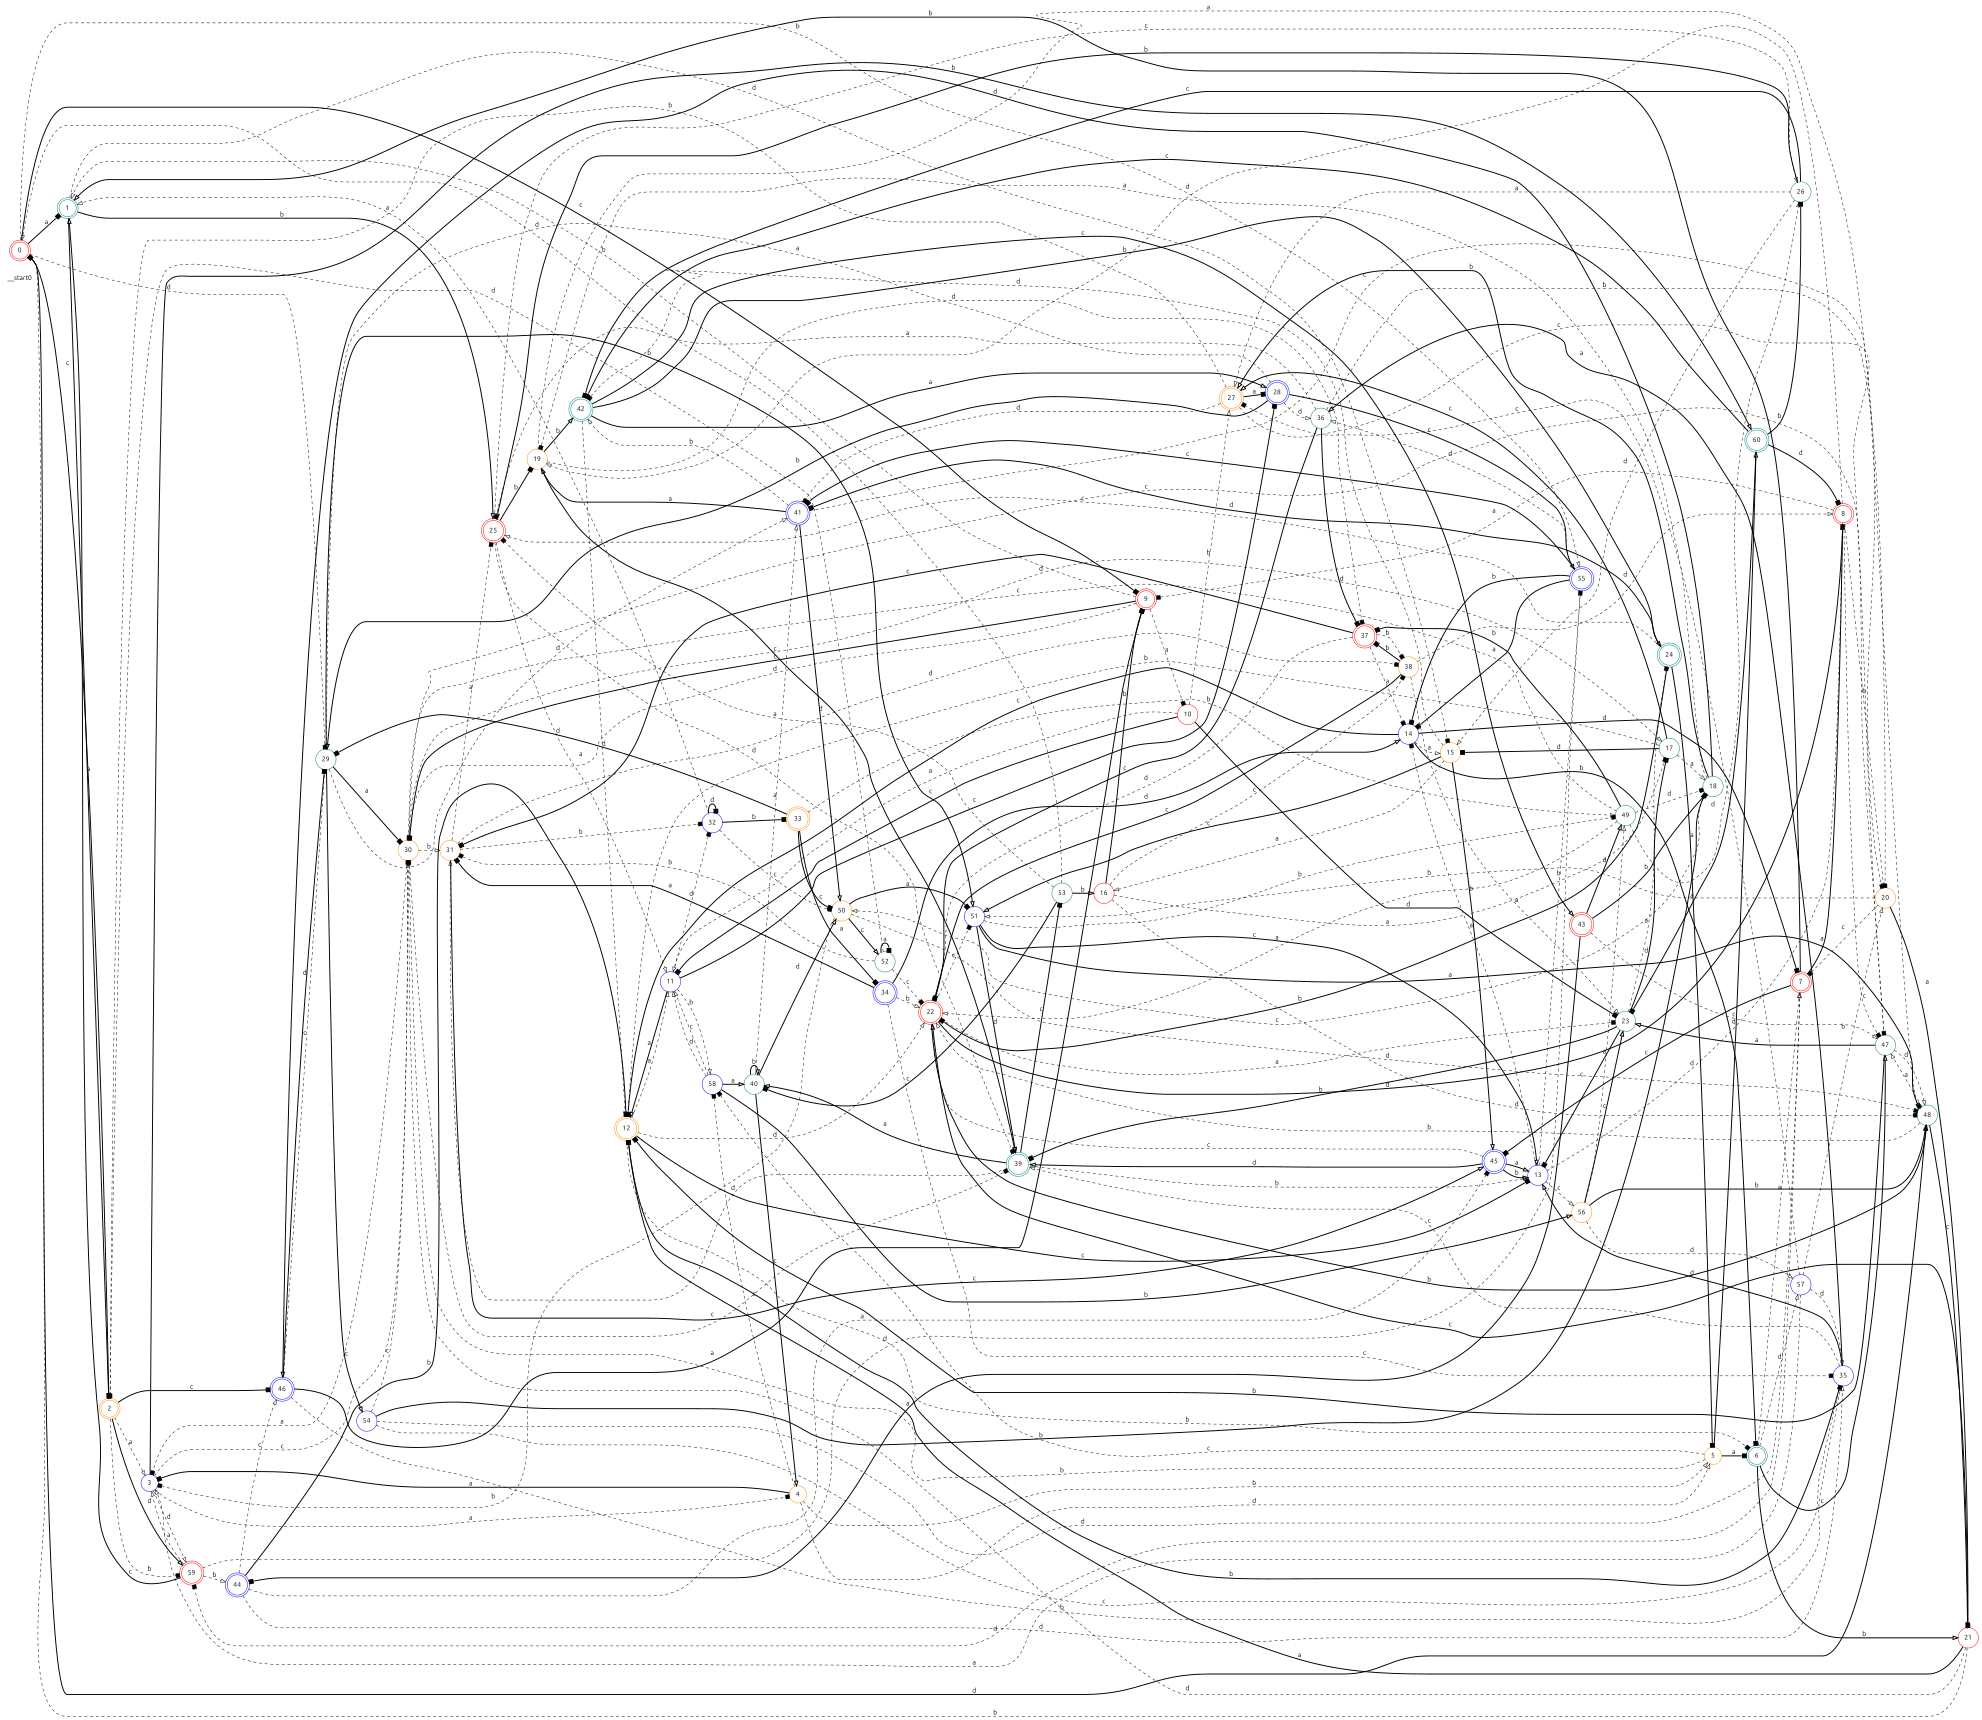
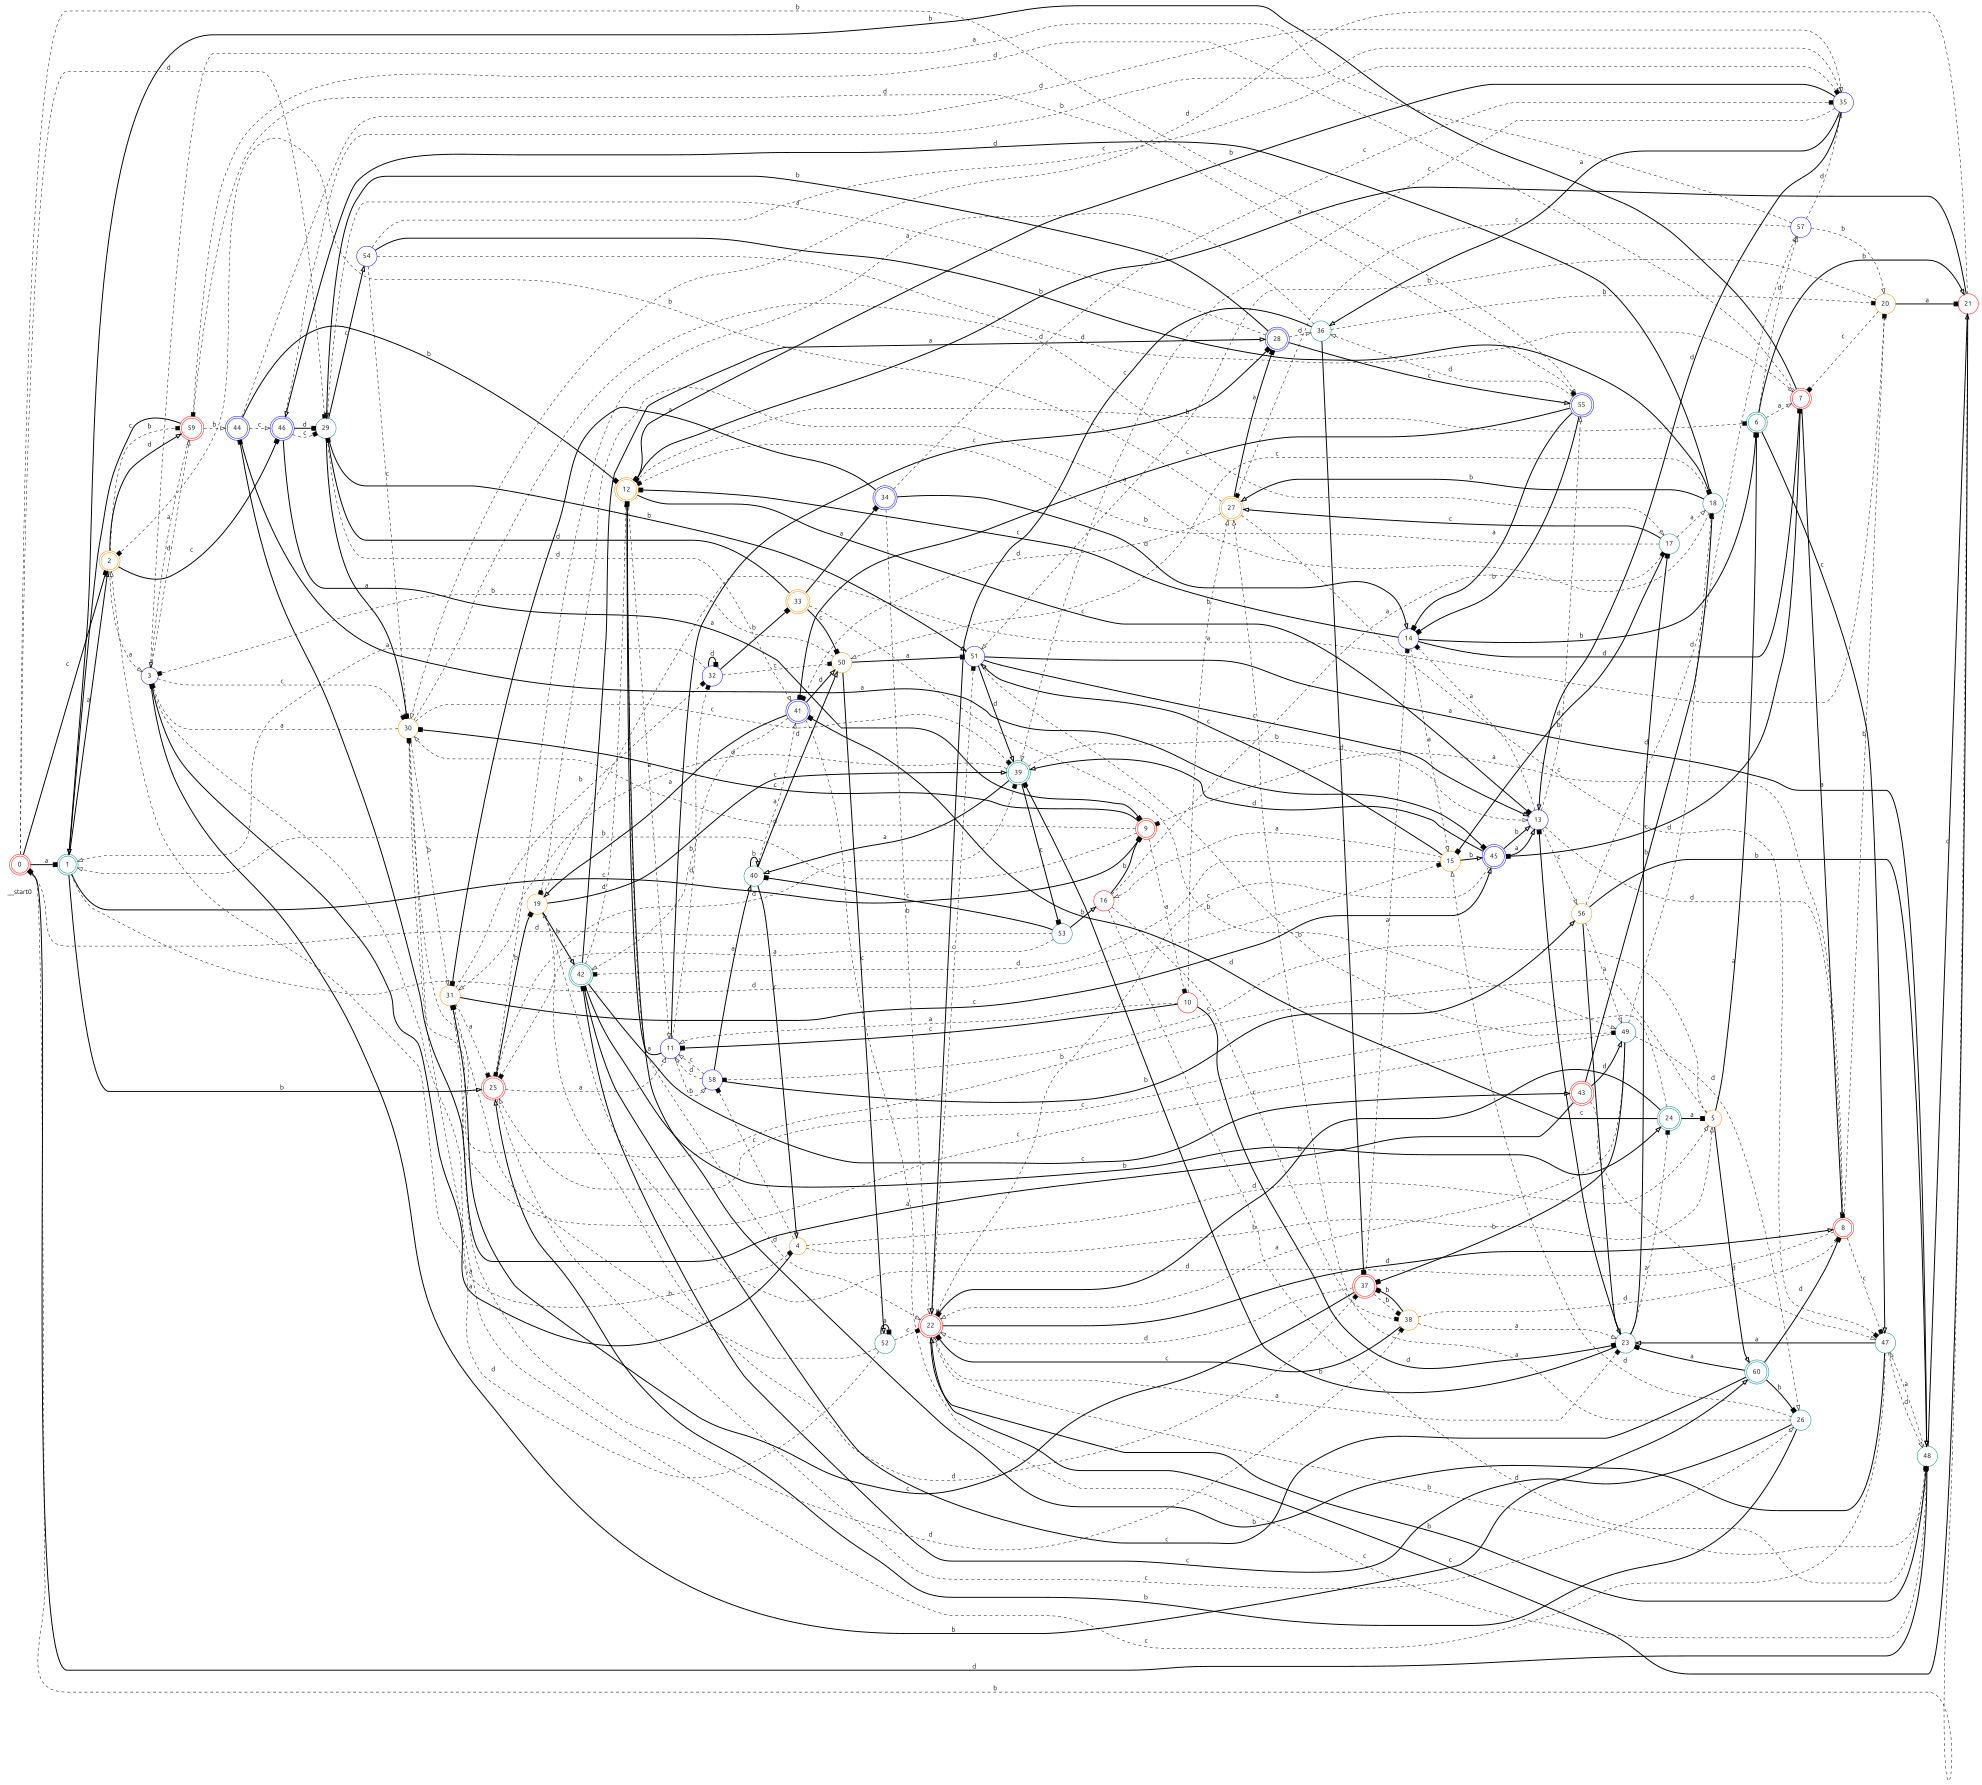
edge "0" -> "9": now "1" -> "9"
edge "50" -> "48": removed, label "d"
edge "44" -> "45": style dashed -> bold
